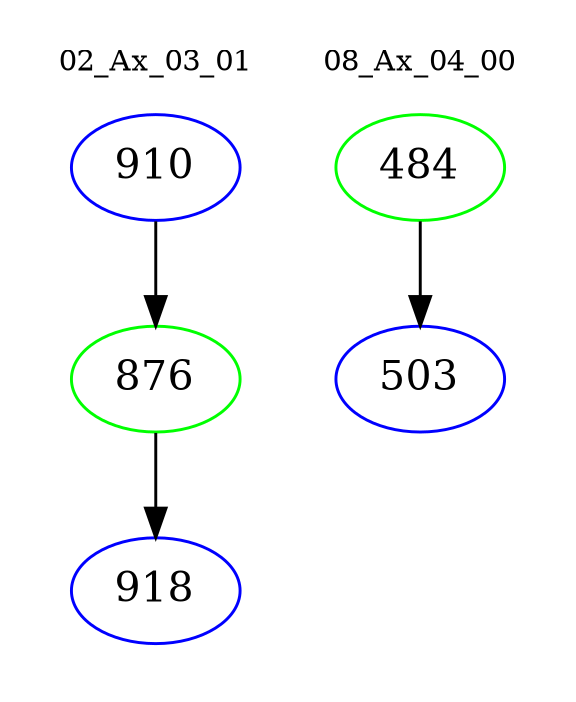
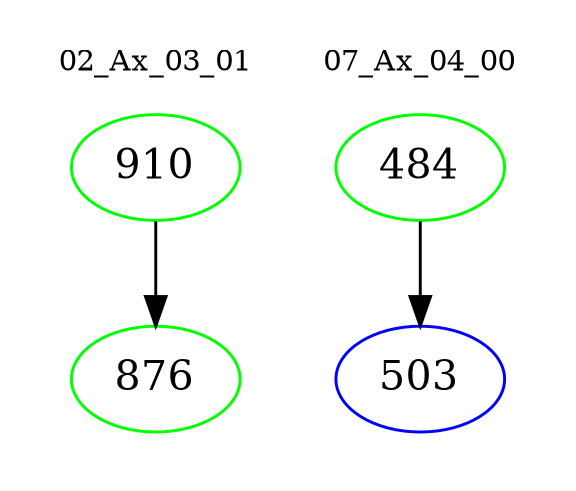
cluster "08_Ax_04_00": label "08_Ax_04_00" -> "07_Ax_04_00"
node "910": color blue -> green
node "918": removed
